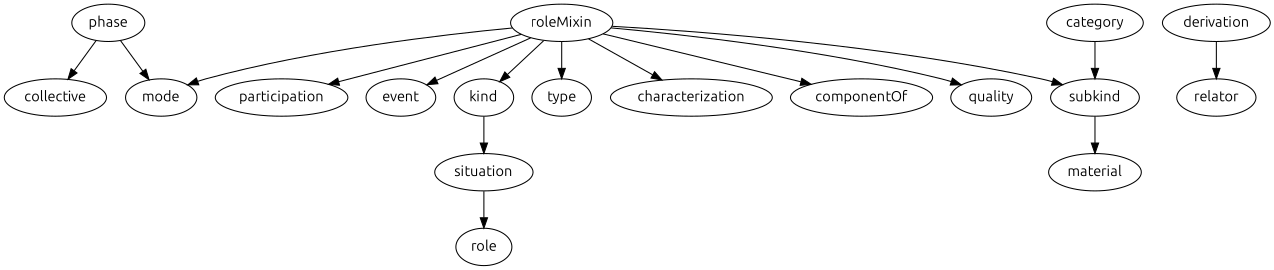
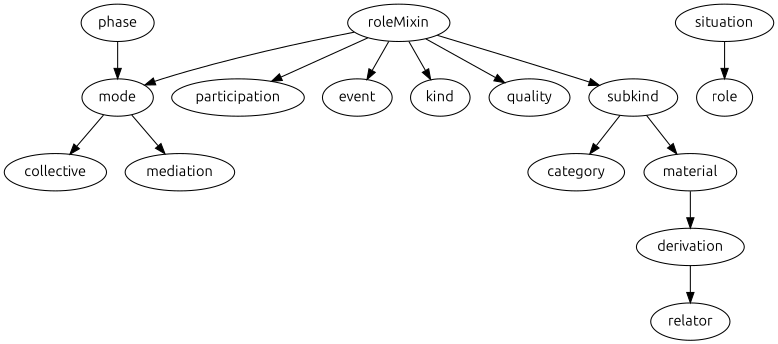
edge "category" -> "subkind": reversed
edge "phase" -> "collective": now "mode" -> "collective"
node "type": removed
node "characterization": removed
node "componentOf": removed
edge "kind" -> "situation": removed
node "mediation": added
edge "material" -> "derivation": added
